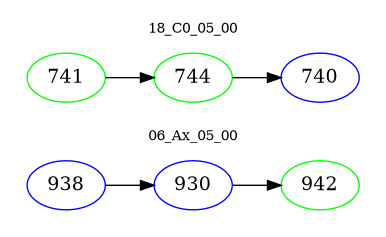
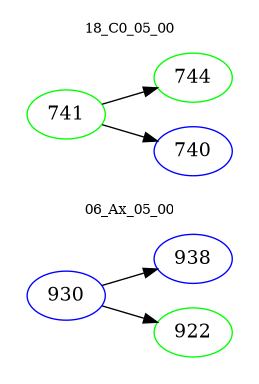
edge "744" -> "740": now "741" -> "740"
edge "938" -> "930": reversed
node "942": label "942" -> "922"
